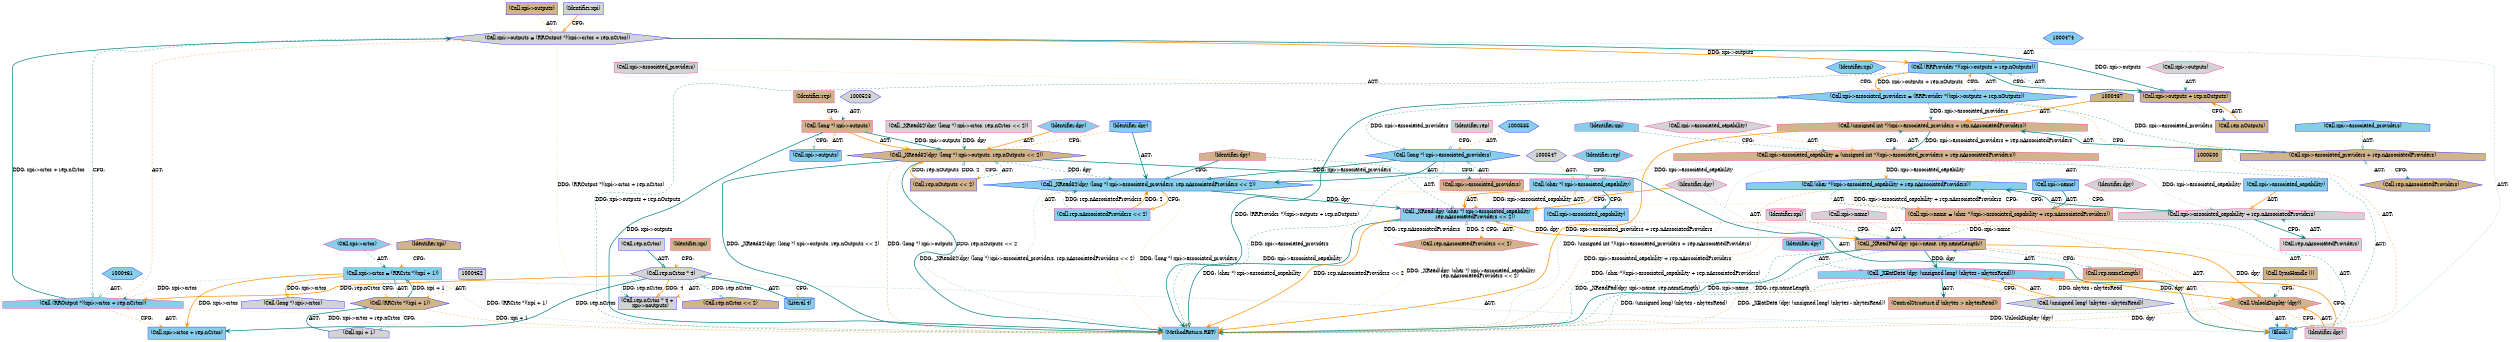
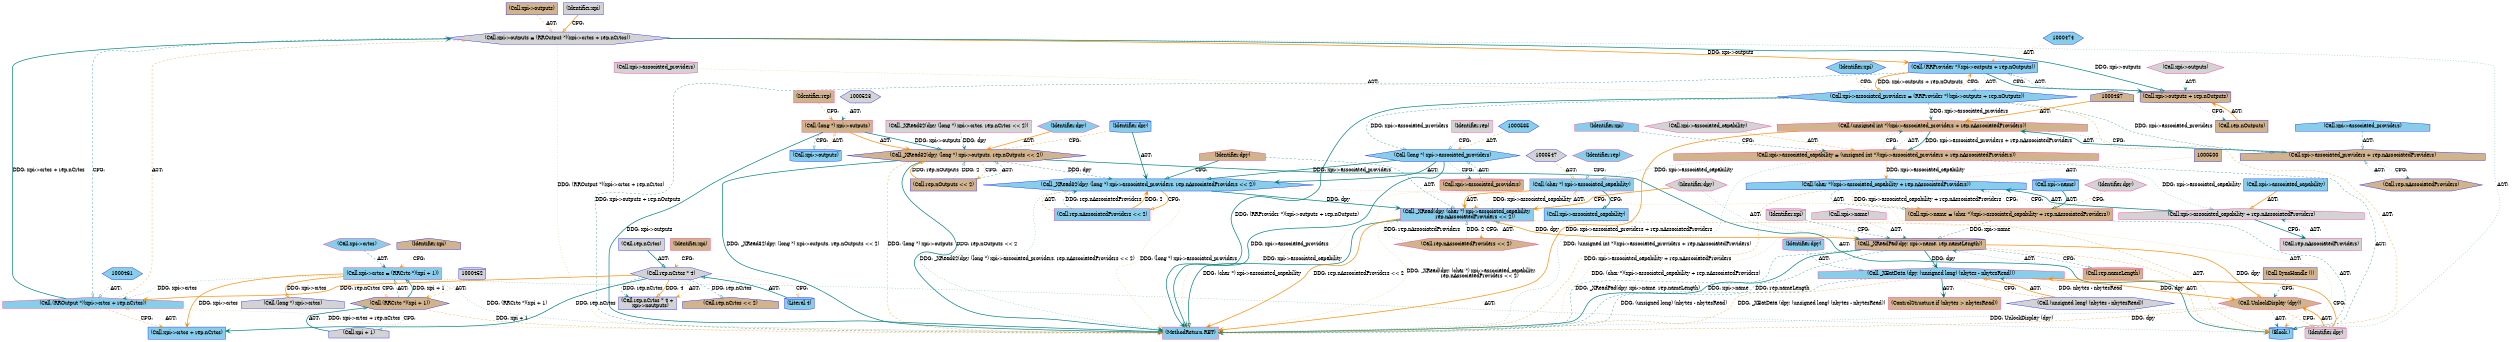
edge "(Call,(long *) xpi->associated_providers)" -> "(MethodReturn,RET)": style dashed -> bold
